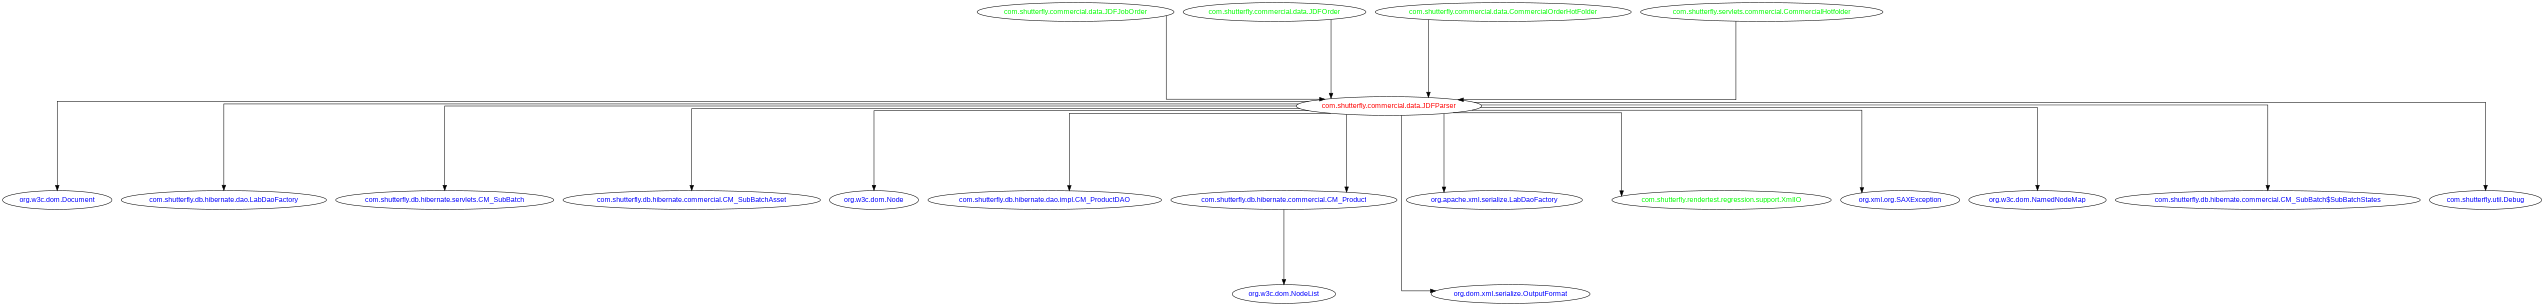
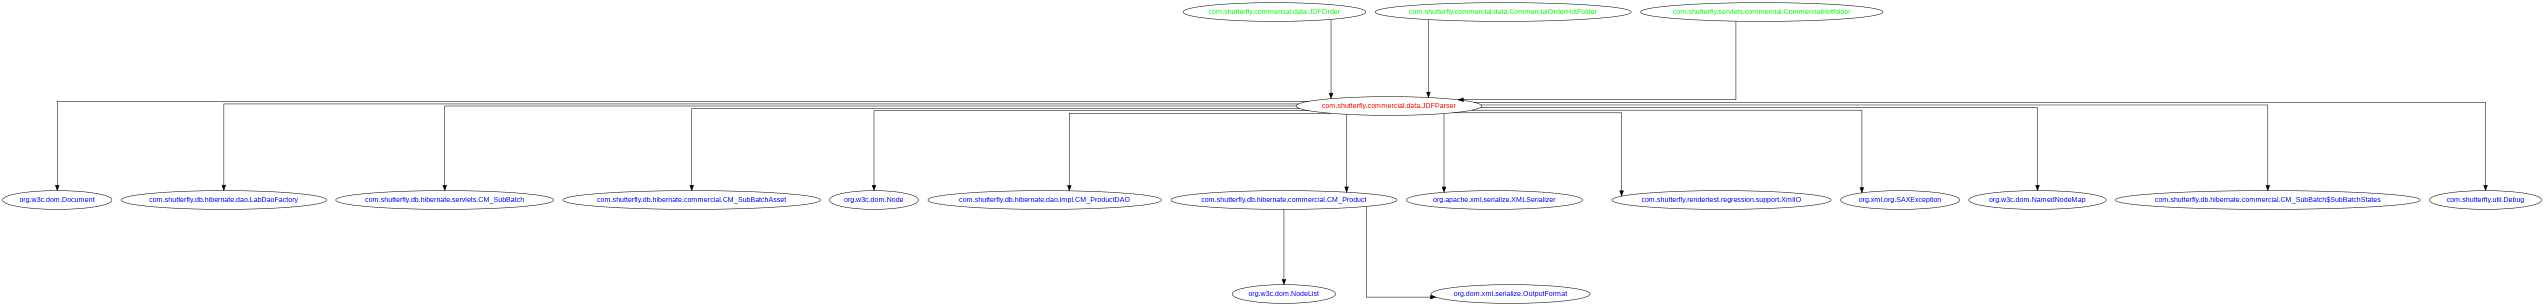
node "com.shutterfly.commercial.data.JDFJobOrder": removed
node "org.apache.xml.serialize.LabDaoFactory": label "org.apache.xml.serialize.LabDaoFactory" -> "org.apache.xml.serialize.XMLSerializer"
node "com.shutterfly.rendertest.regression.support.XmlIO": fontcolor green -> blue
edge "com.shutterfly.commercial.data.JDFParser" -> "org.dom.xml.serialize.OutputFormat": now "com.shutterfly.db.hibernate.commercial.CM_Product" -> "org.dom.xml.serialize.OutputFormat"
